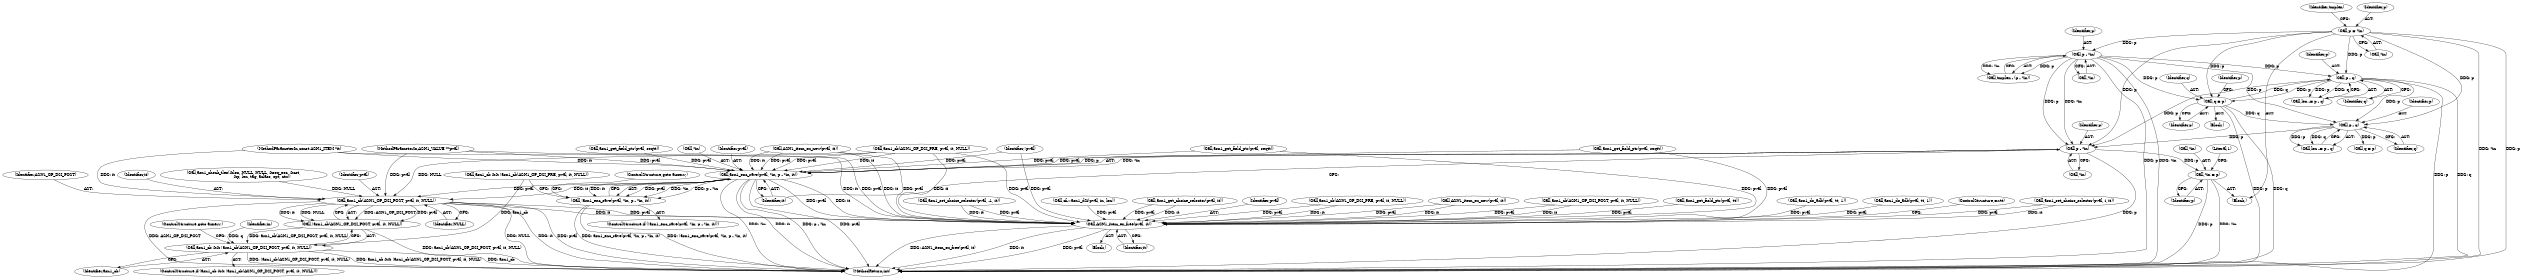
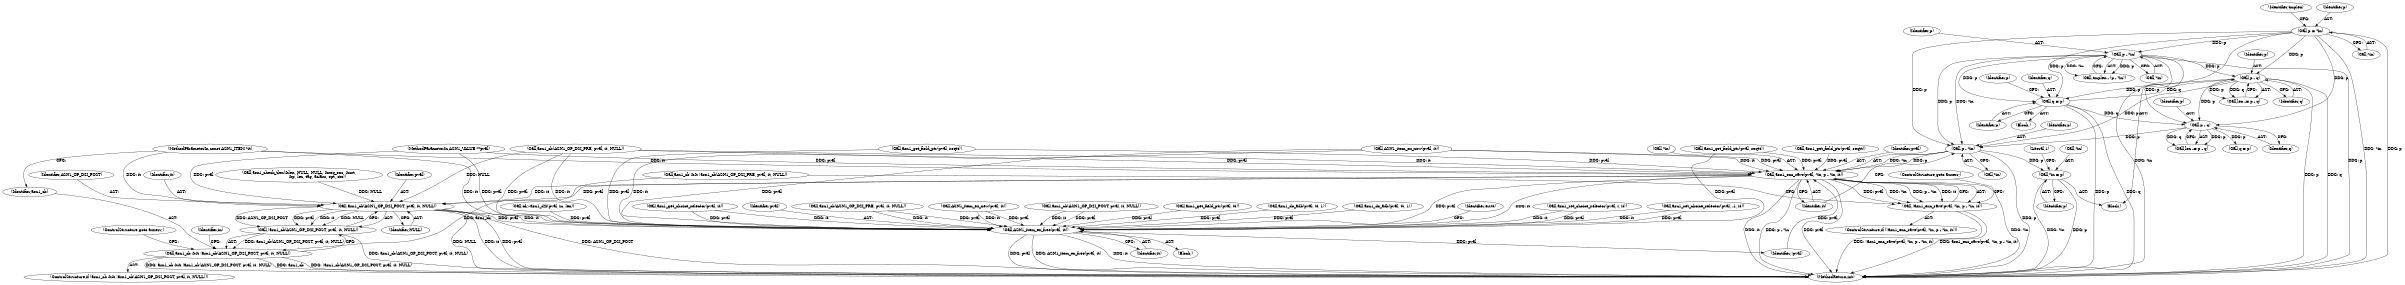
node "(ControlStructure,errtt)": label "(ControlStructure,errtt)" -> "(Identifier,errtt)"
edge "(Identifier,!pval)" -> "(Call,ASN1_item_ex_free(pval, it))": reversed
edge "(Identifier,in)" -> "(Call,asn1_cb && !asn1_cb(ASN1_OP_D2I_POST, pval, it, NULL))": label "DDG: q" -> "CFG: "
edge "(Call,asn1_cb && !asn1_cb(ASN1_OP_D2I_POST, pval, it, NULL))" -> "(Identifier,asn1_cb)": now "(MethodParameterIn,const ASN1_ITEM *it)" -> "(Identifier,asn1_cb)"
